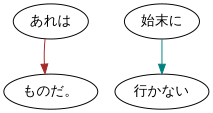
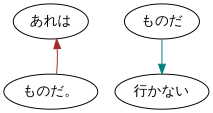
node "始末に": label "始末に" -> "ものだ"
edge "あれは" -> "ものだ。": reversed
